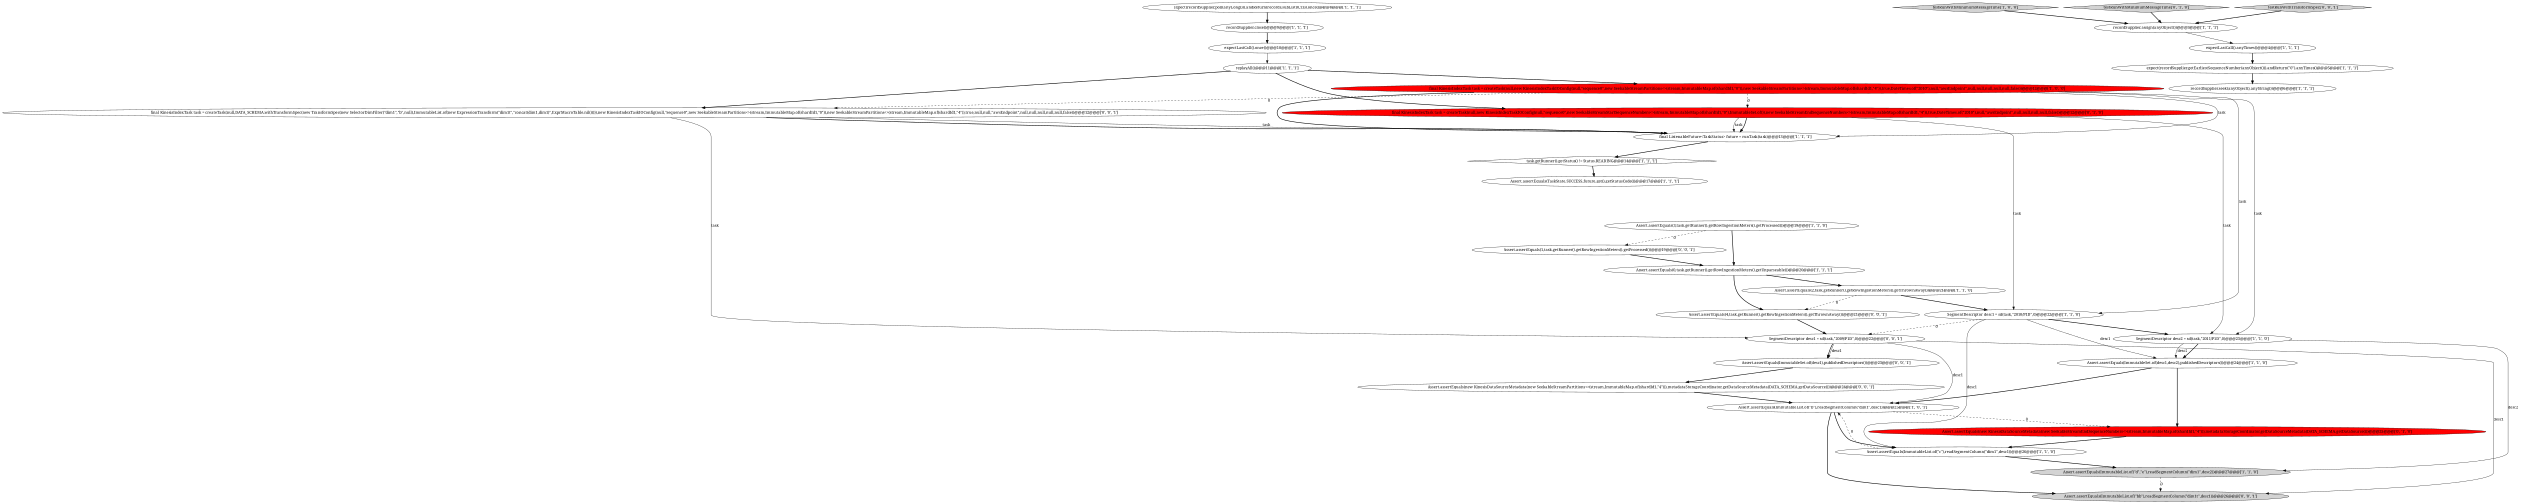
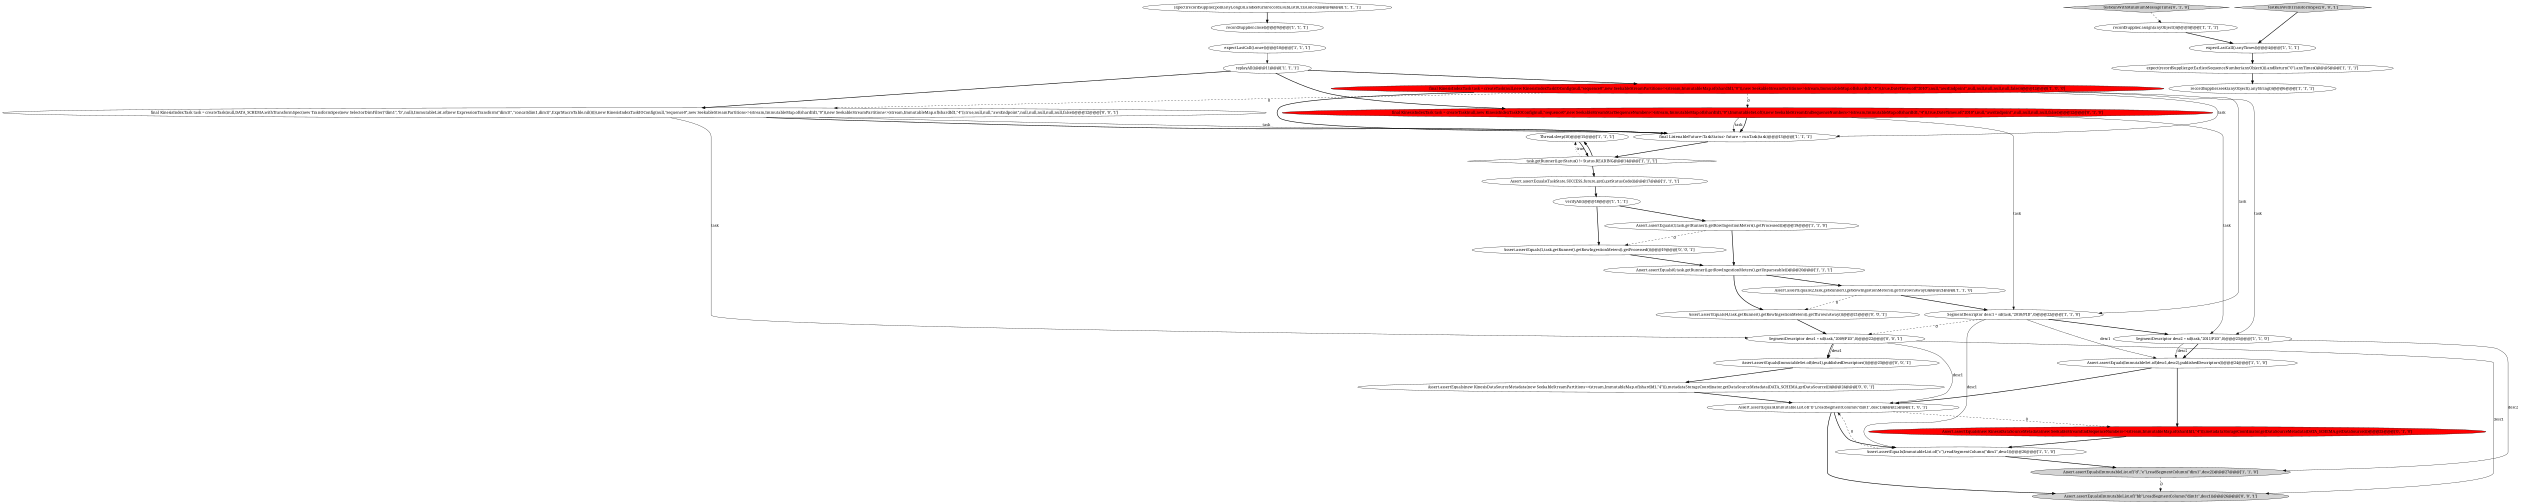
node "testRunWithMinimumMessageTime['1', '0', '0']": removed
edge "testRunWithMinimumMessageTime['0', '1', '0']" -> "recordSupplier.assign(anyObject())@@@3@@@['1', '1', '1']": style bold -> dashed
edge "testRunWithTransformSpec['0', '0', '1']" -> "recordSupplier.assign(anyObject())@@@3@@@['1', '1', '1']": now "testRunWithTransformSpec['0', '0', '1']" -> "expectLastCall().anyTimes()@@@4@@@['1', '1', '1']"
edge "recordSupplier.close()@@@9@@@['1', '1', '1']" -> "expectLastCall().once()@@@10@@@['1', '1', '1']": removed
edge "recordSupplier.assign(anyObject())@@@3@@@['1', '1', '1']" -> "expectLastCall().anyTimes()@@@4@@@['1', '1', '1']": style solid -> bold
node "Thread.sleep(10)@@@15@@@['1', '1', '1']": added
node "verifyAll()@@@18@@@['1', '1', '1']": added
